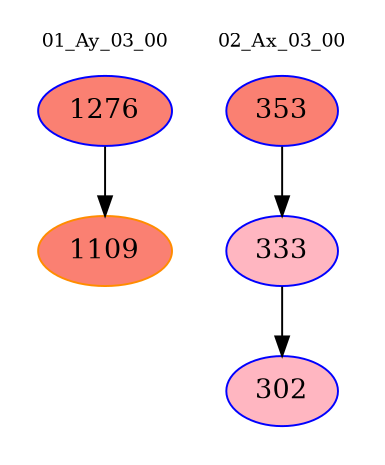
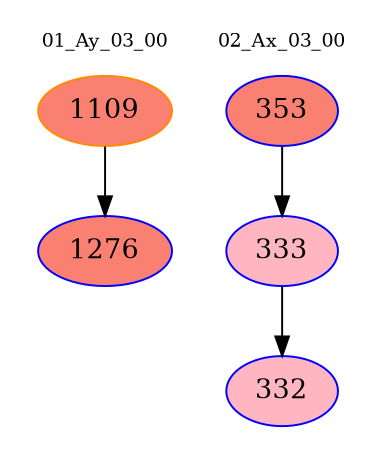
edge "1276" -> "1109": reversed
node "302": label "302" -> "332"
